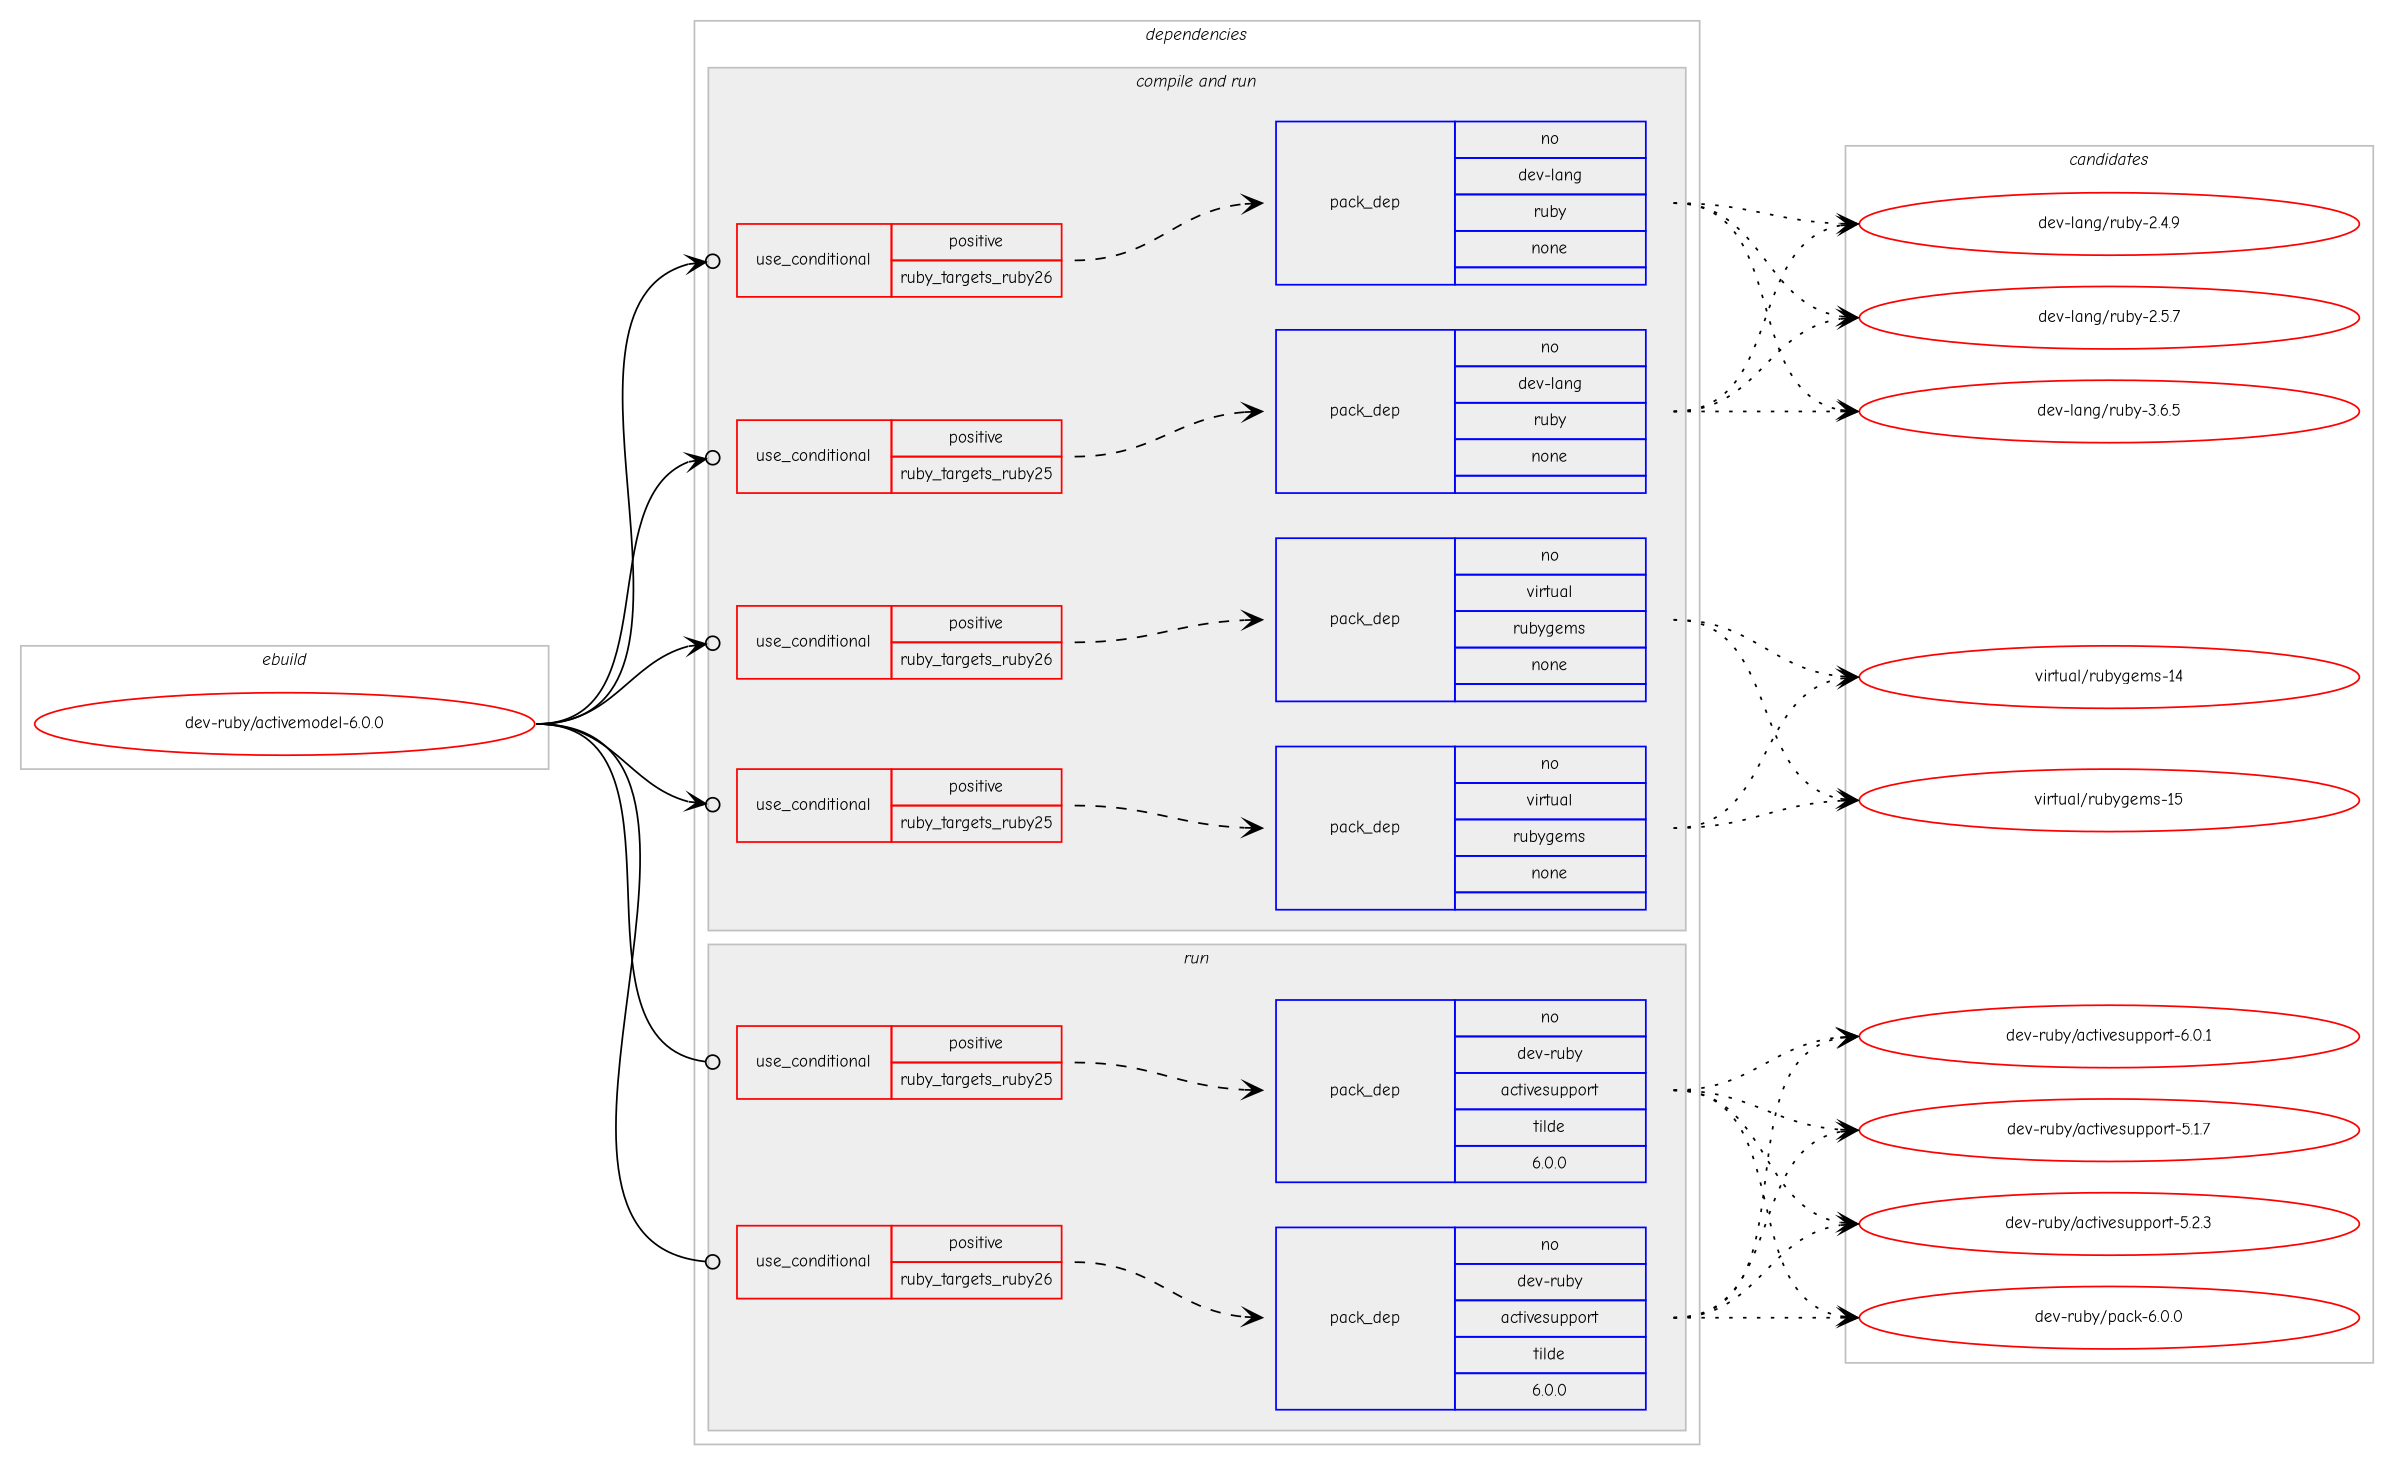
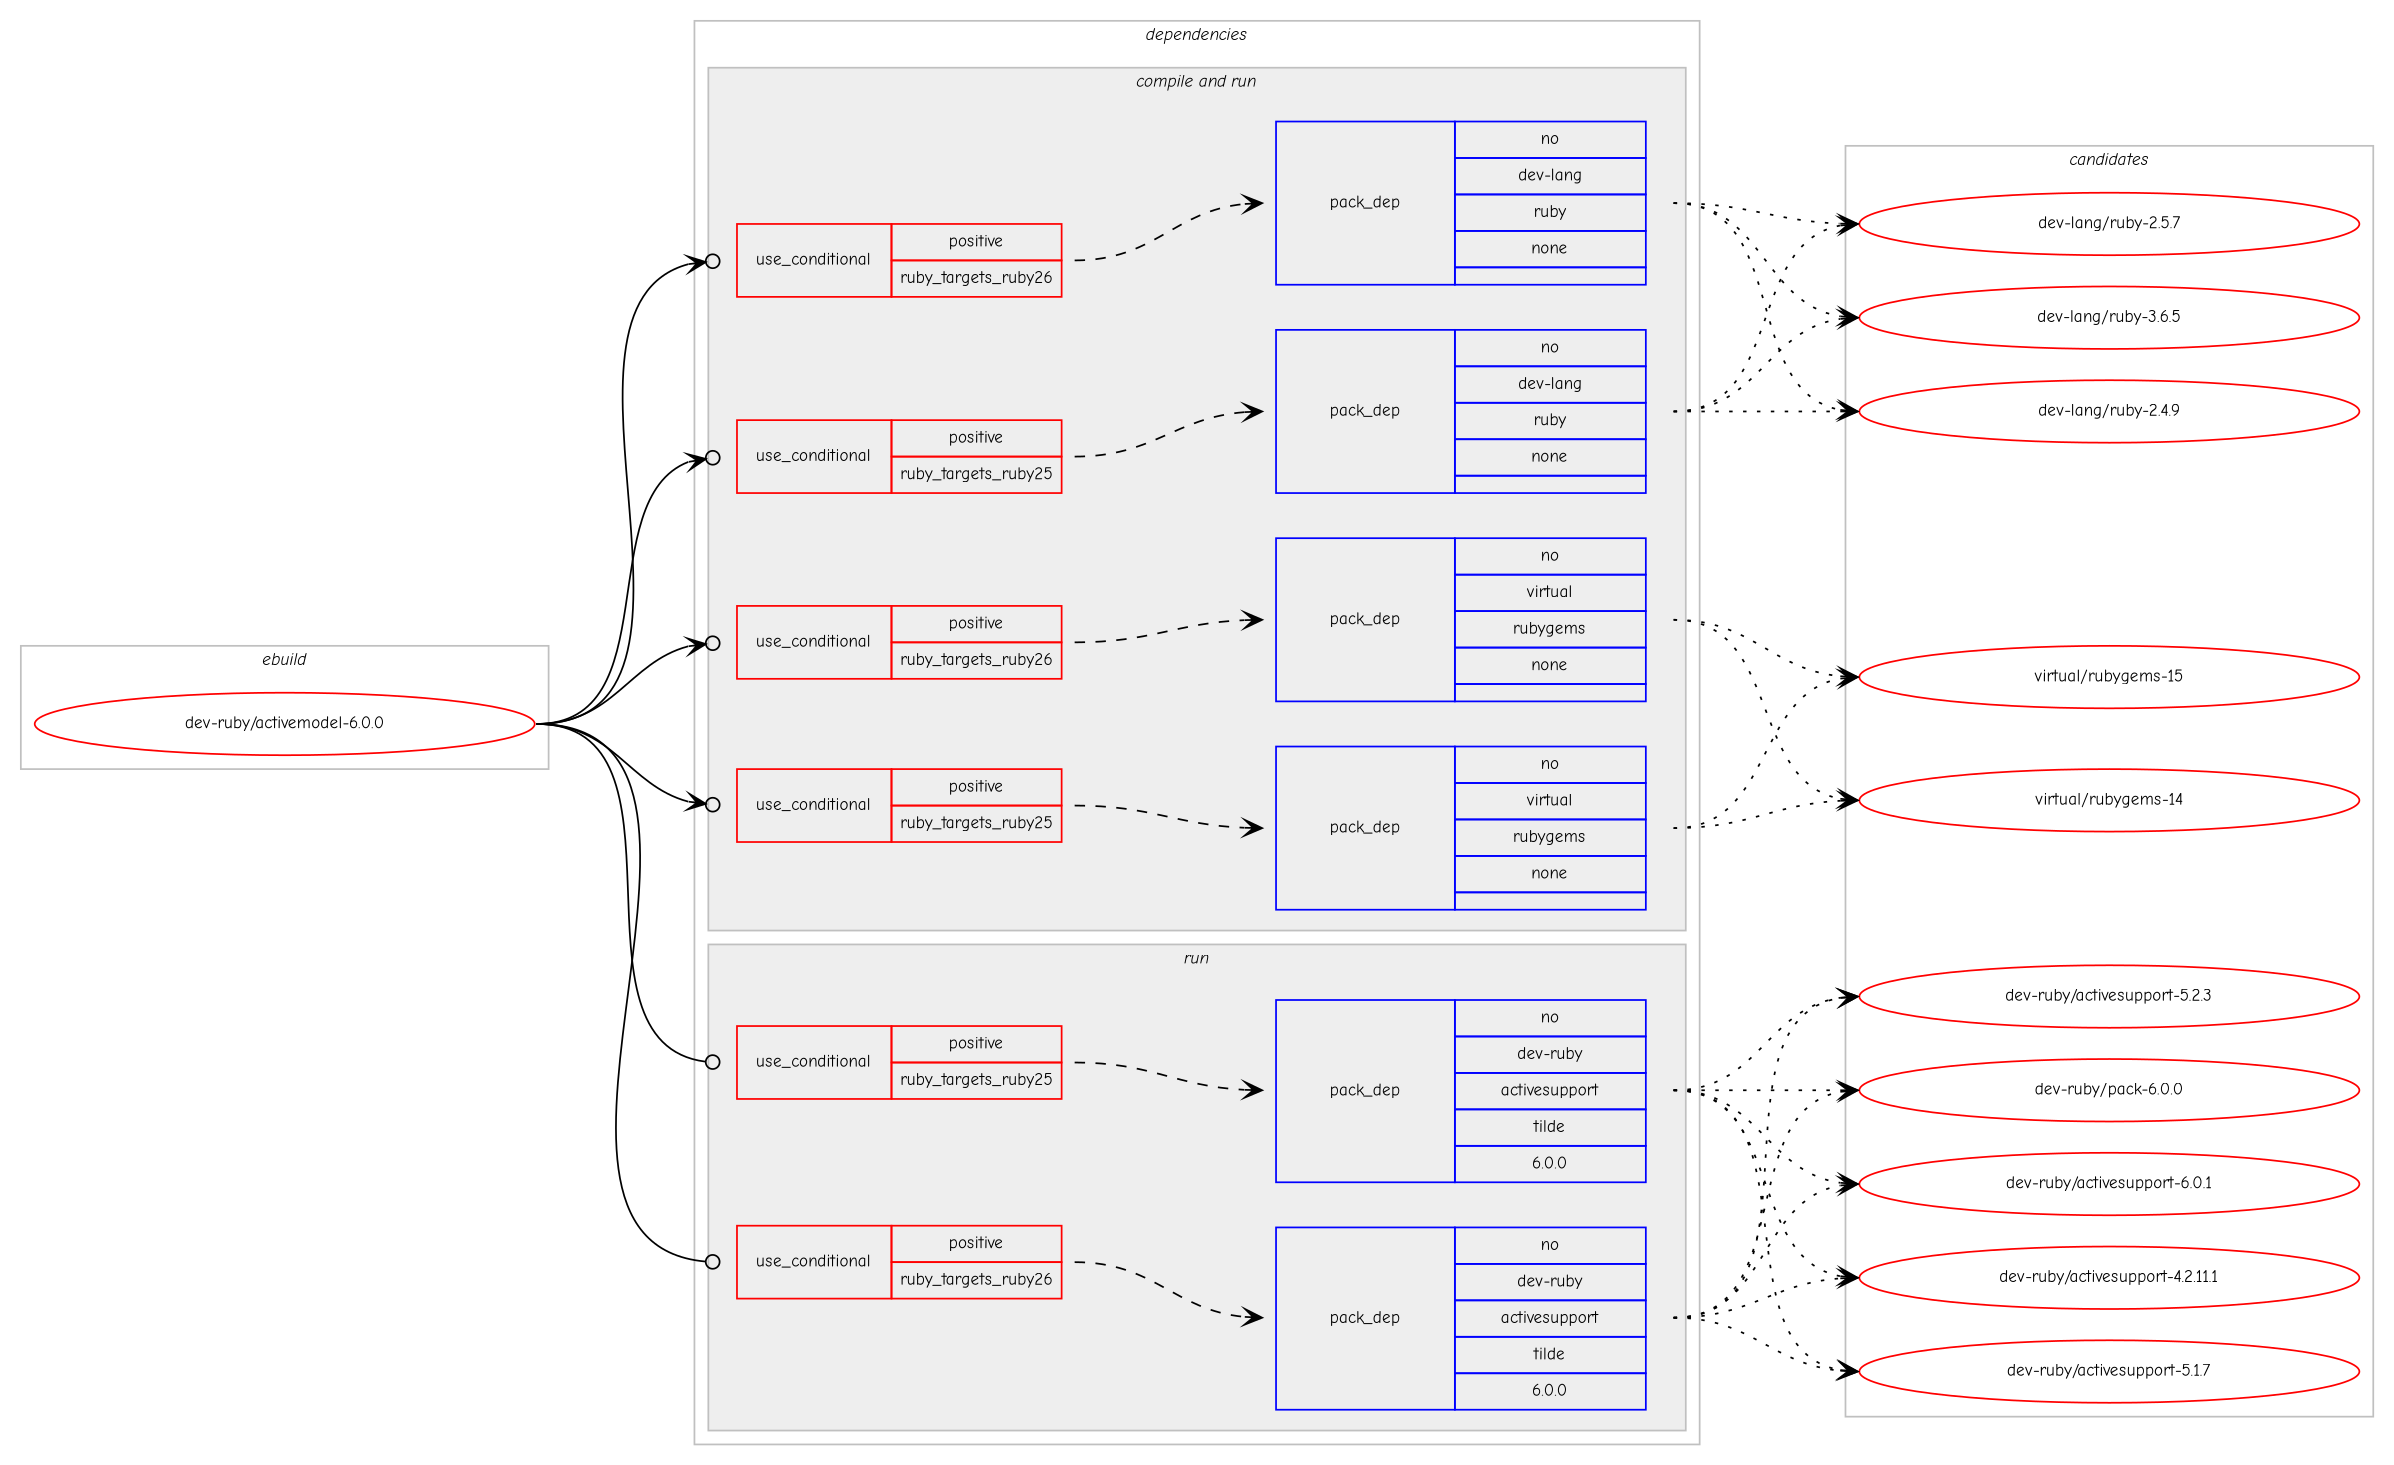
node "dev-ruby/activesupport-4.2.11.1": added
